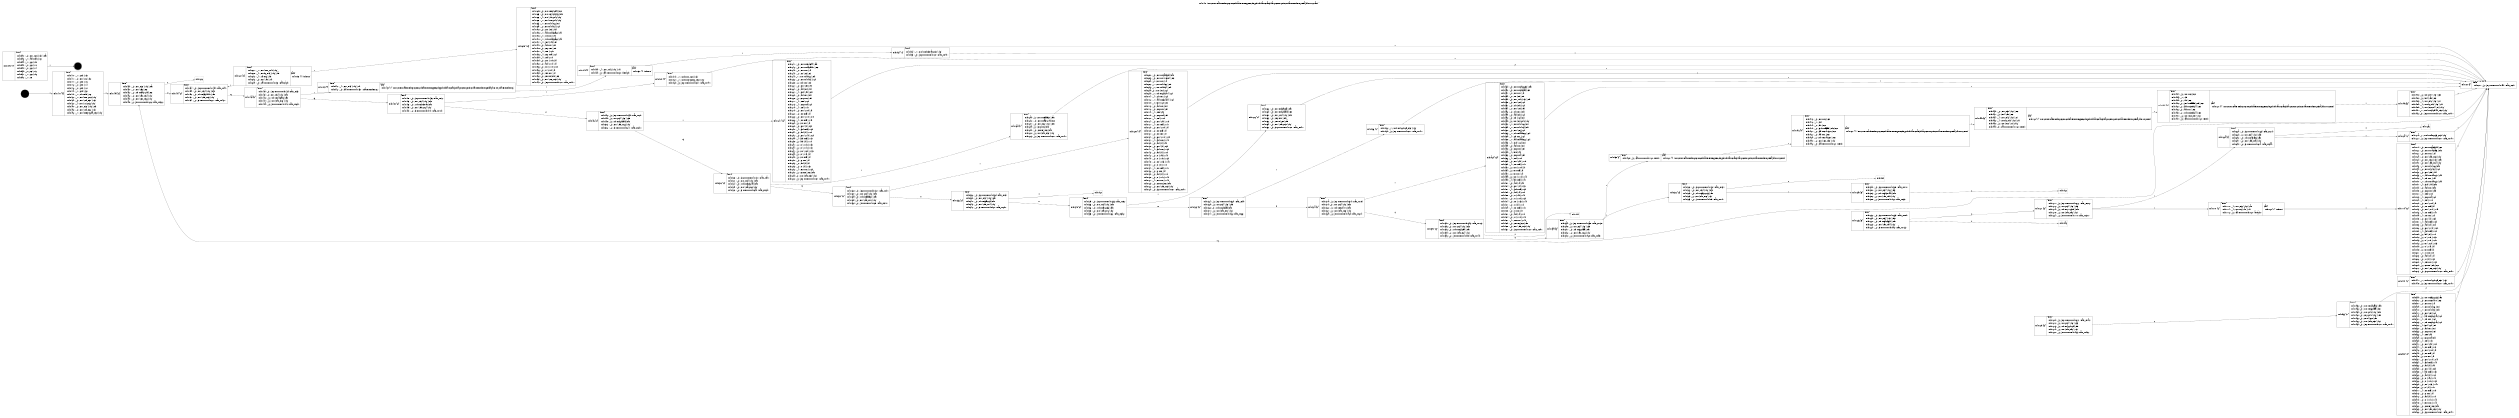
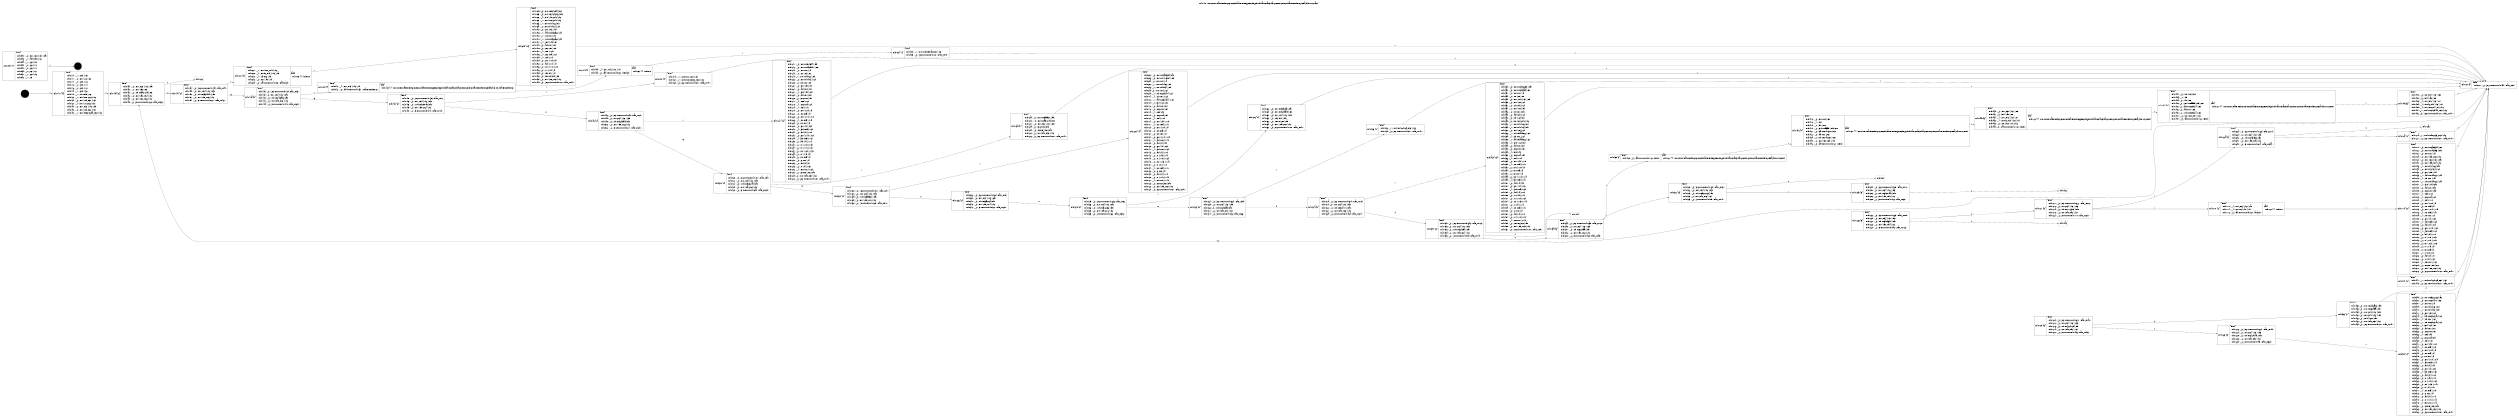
edge "0x4018c7 [23]" -> "0x4014b4 [22]": reversed
node "0x401b60": removed
node "0x401626 [25]": added
